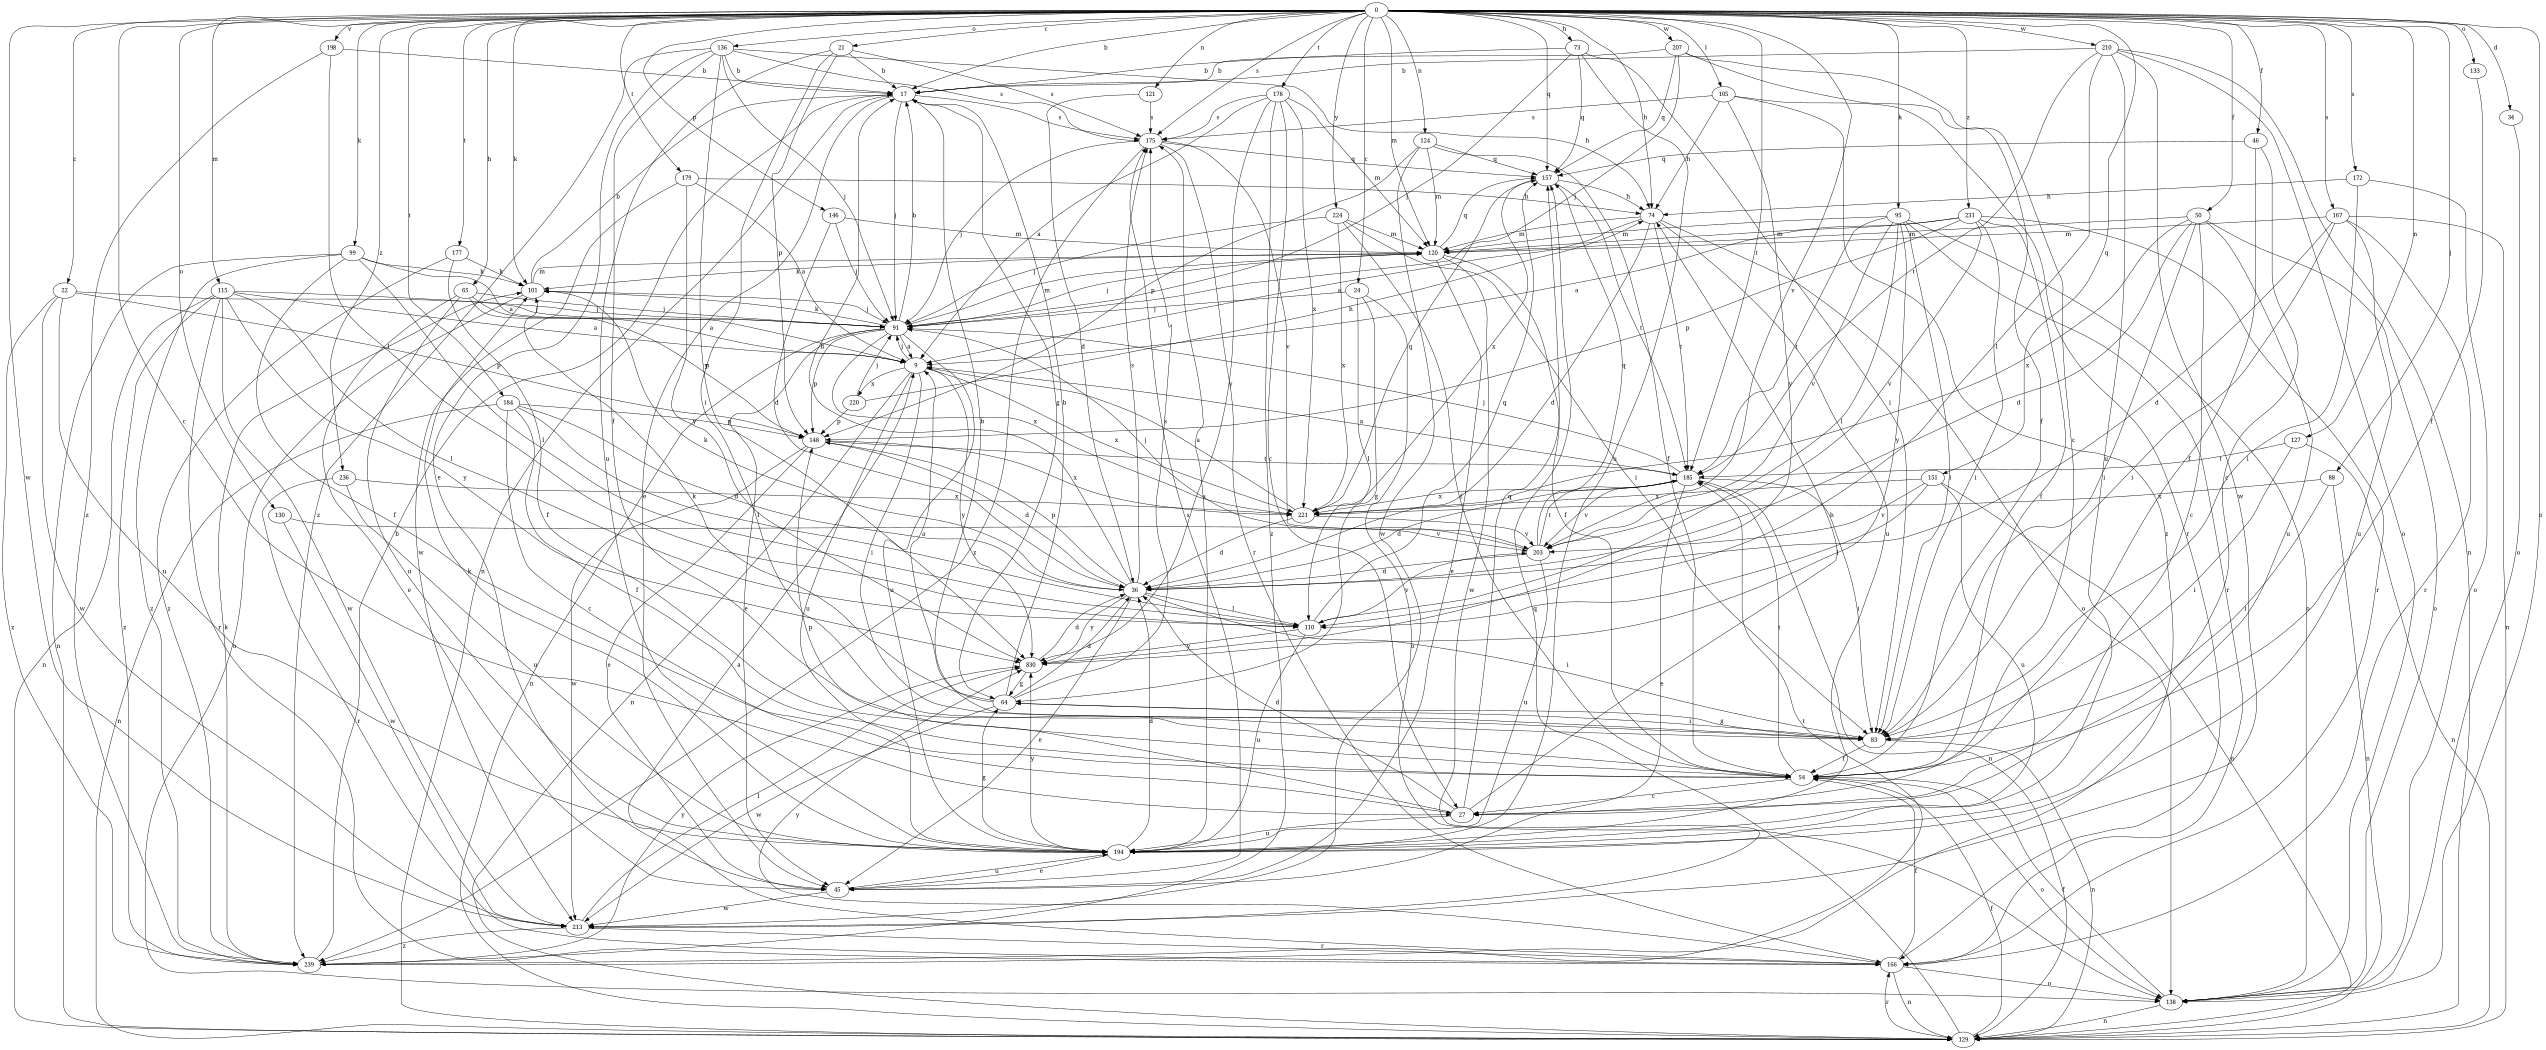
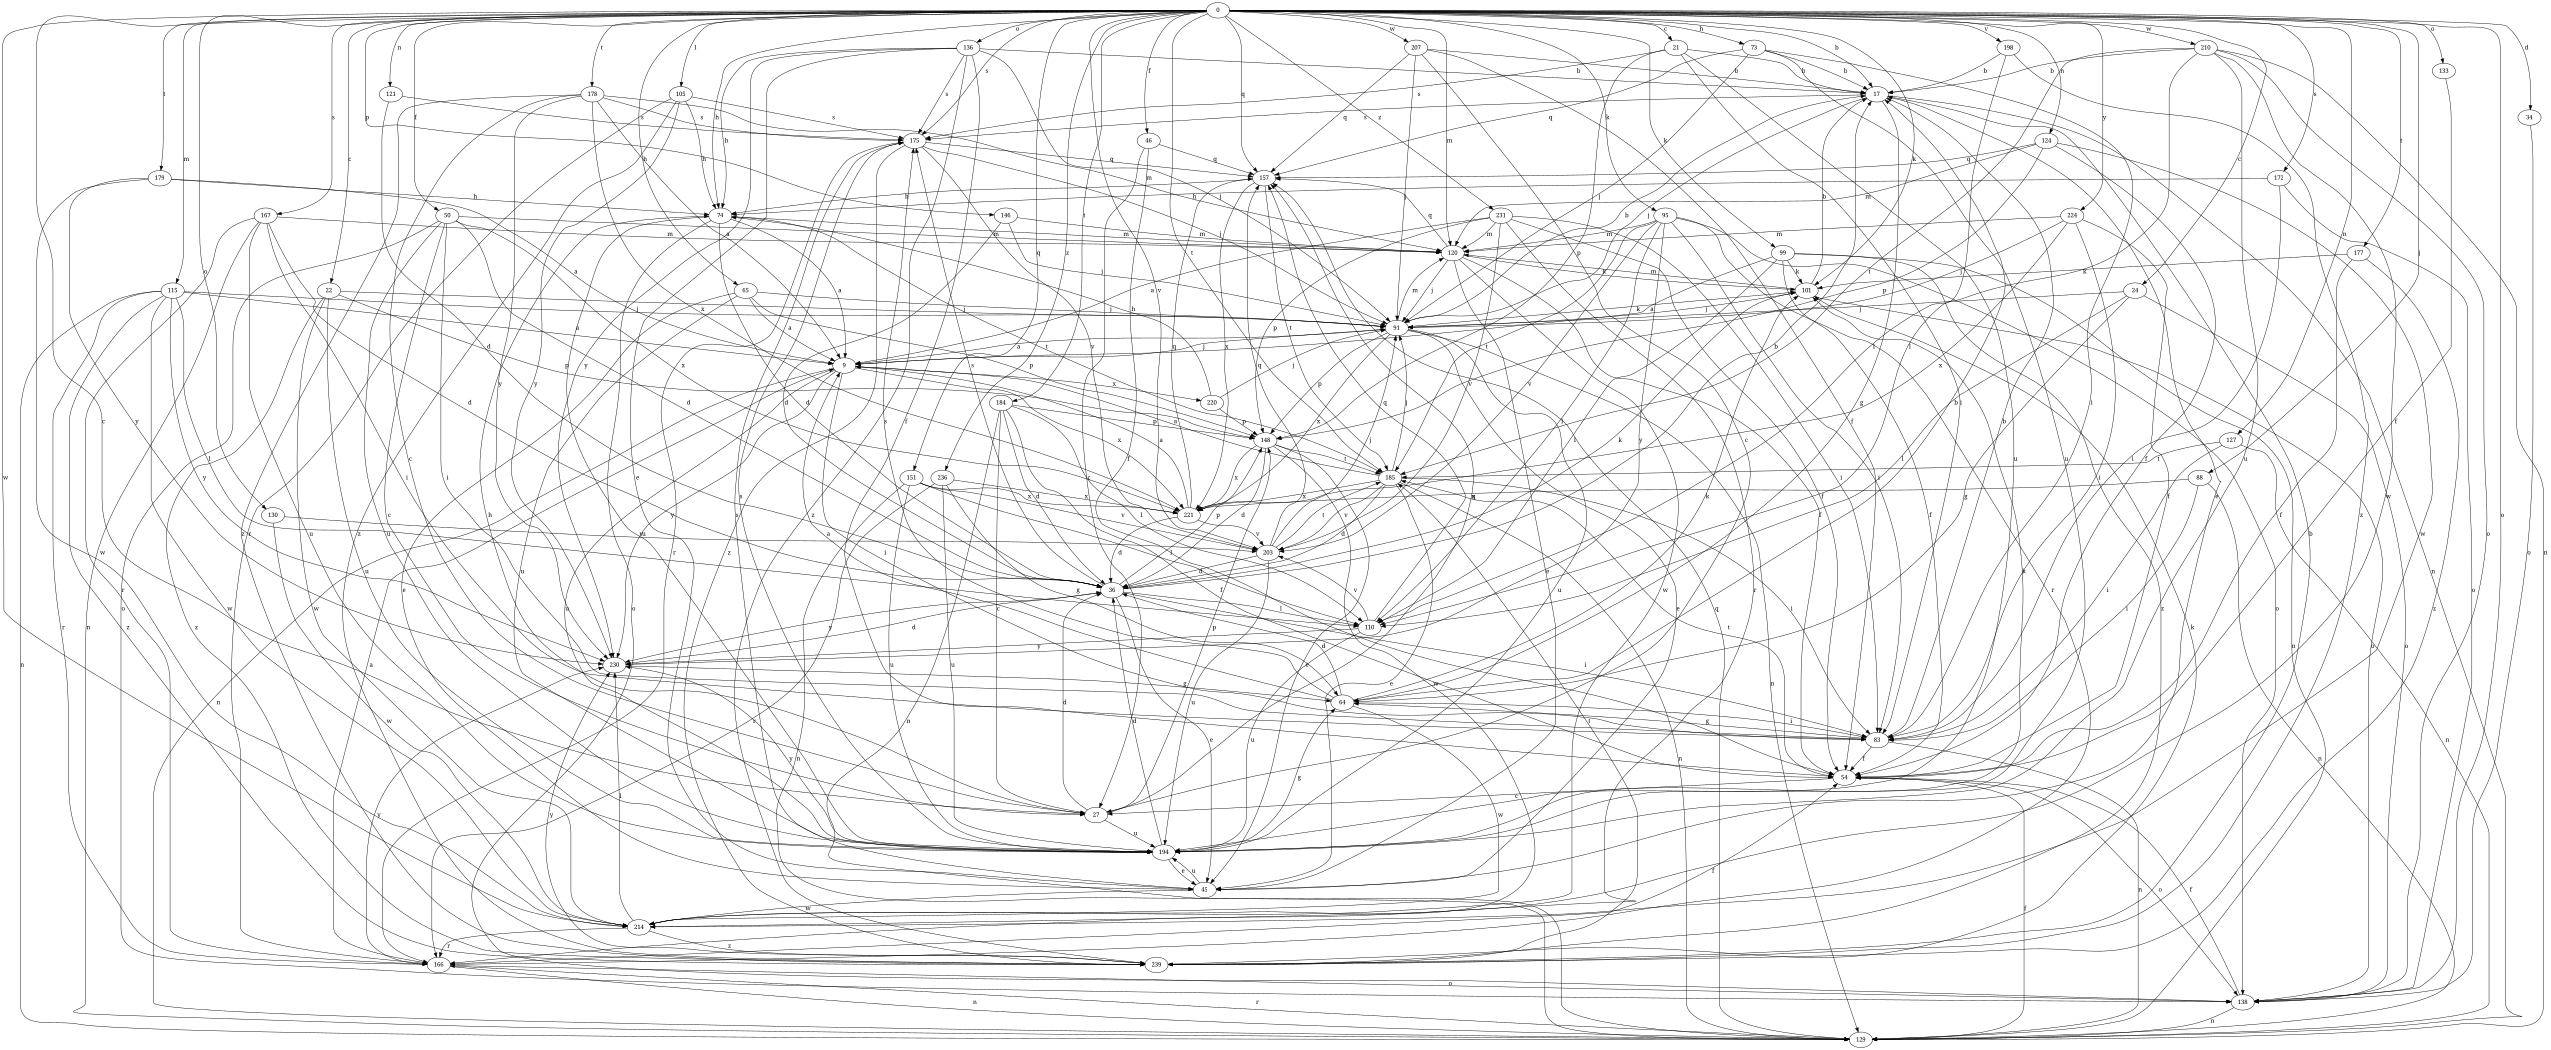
edge "236" -> "64": added, label "g"
node "830": label "830" -> "230"
node "213": label "213" -> "214"
